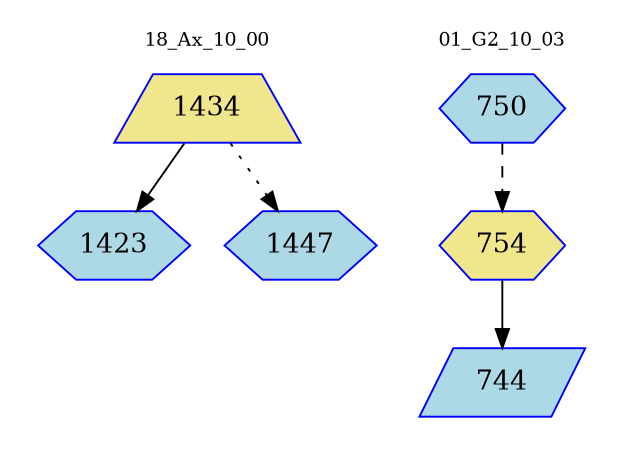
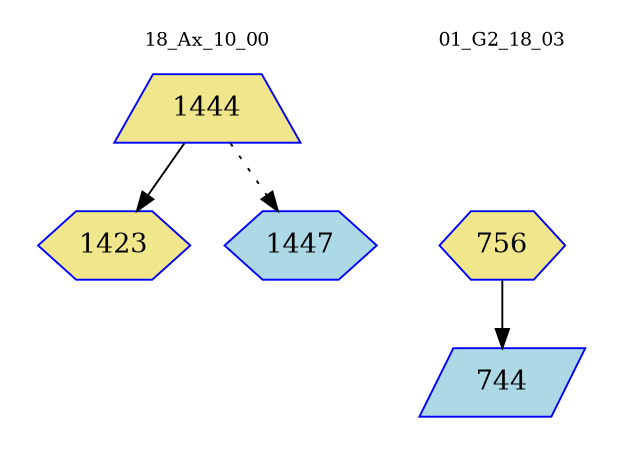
cluster "01_G2_10_03": label "01_G2_10_03" -> "01_G2_18_03"
node "1434": label "1434" -> "1444"
node "750": removed
node "1423": fillcolor lightblue -> khaki
node "754": label "754" -> "756"
